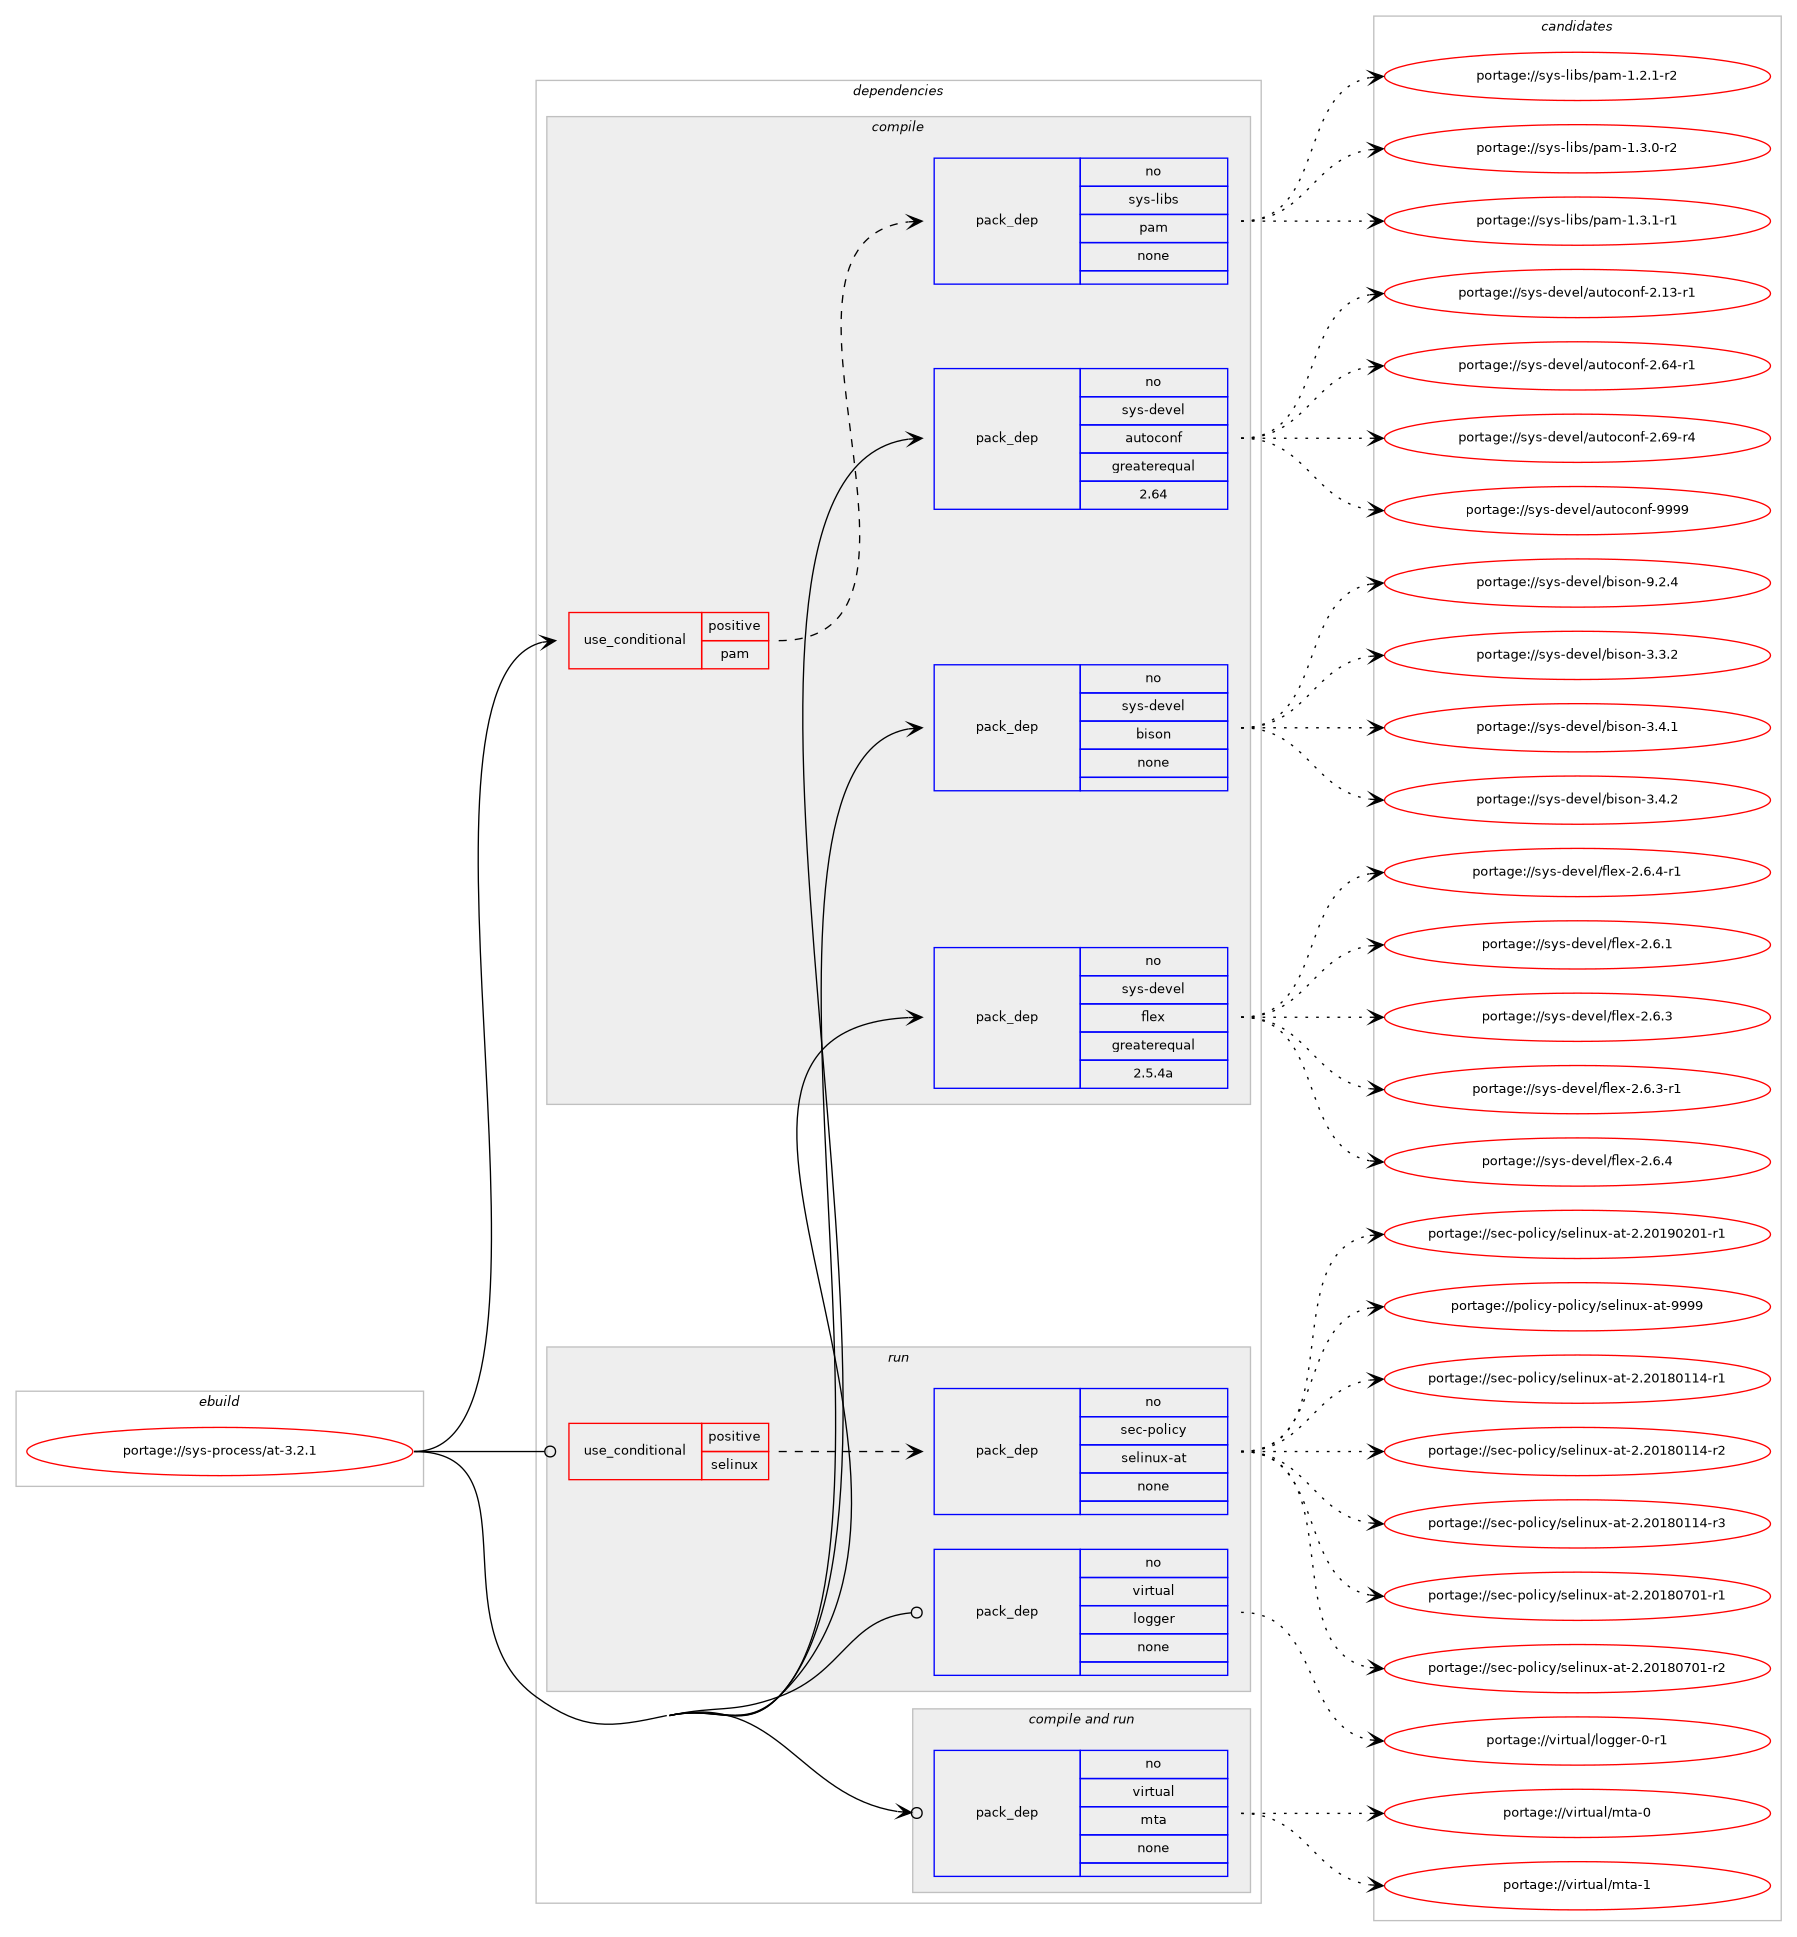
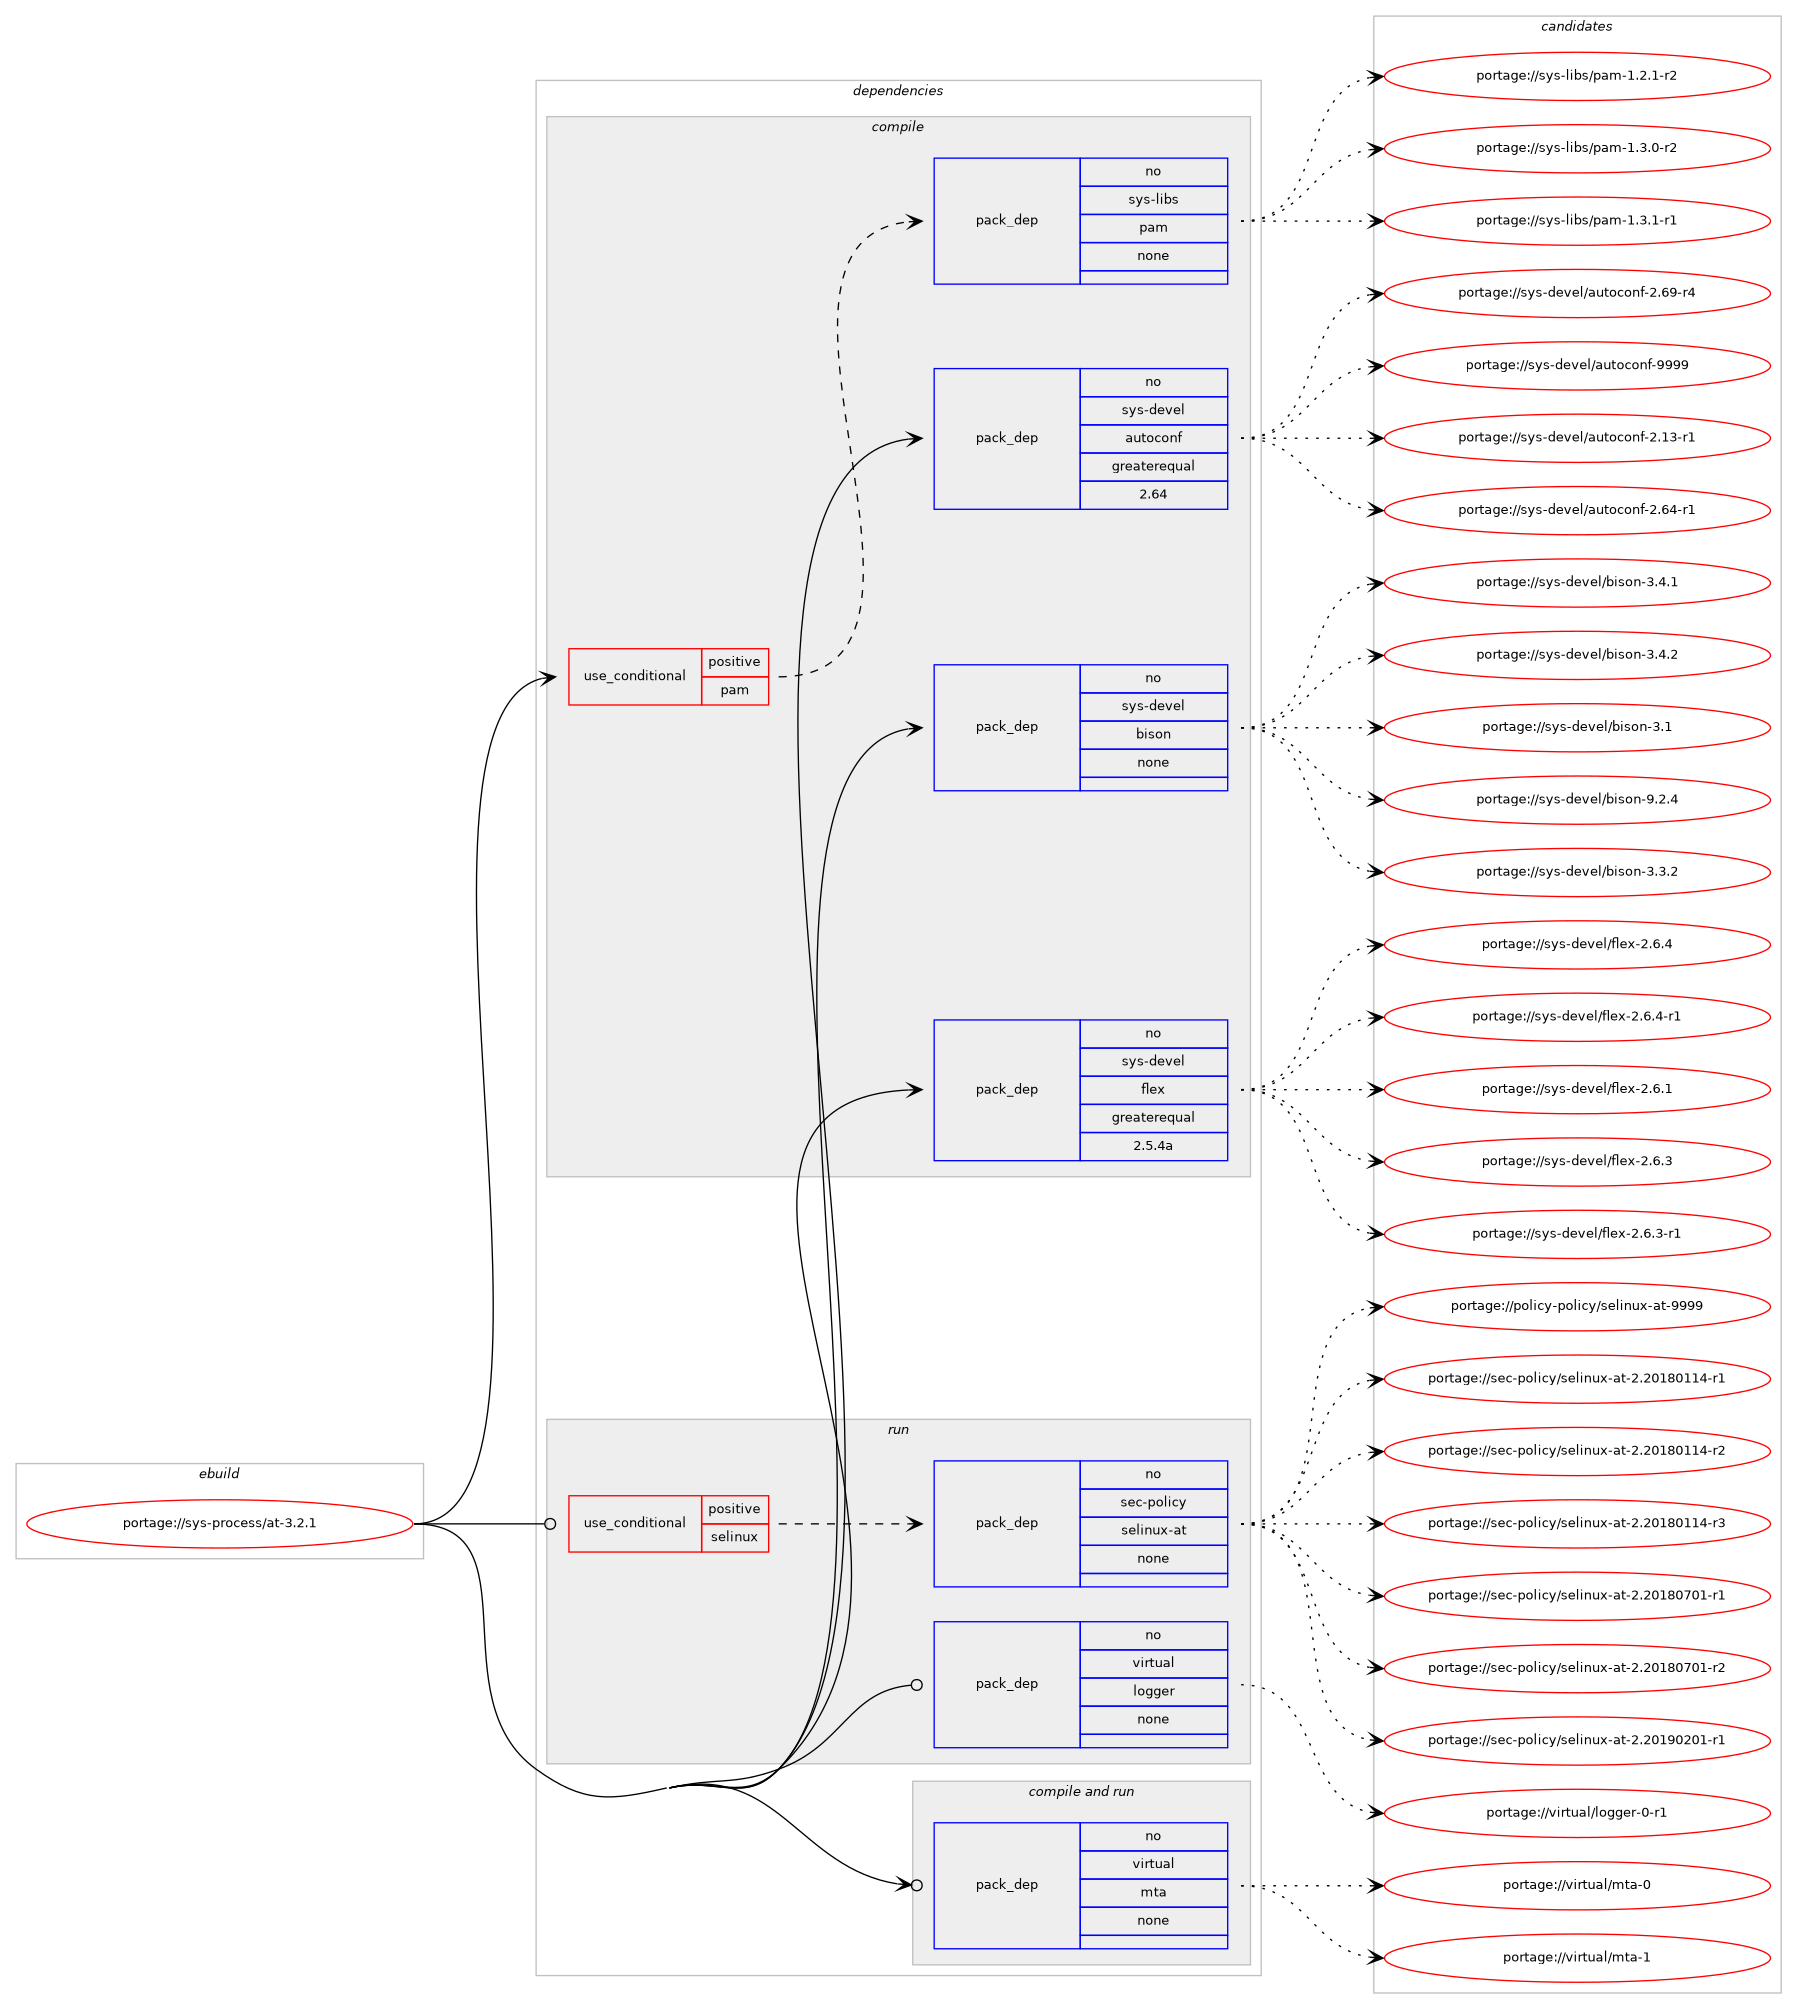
node "portage://sys-devel/bison-3.1": added
